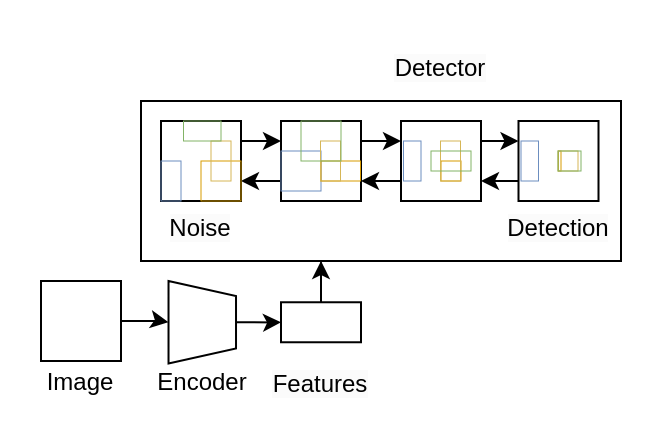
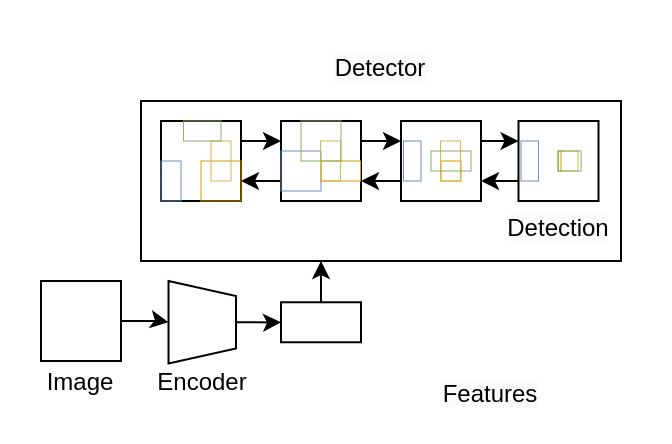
node "Detector": moved (441, 61) -> (381, 61)
node "Noise": removed
node "Features": moved (321, 379) -> (491, 389)
